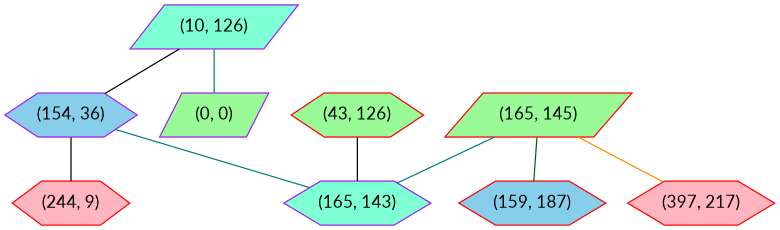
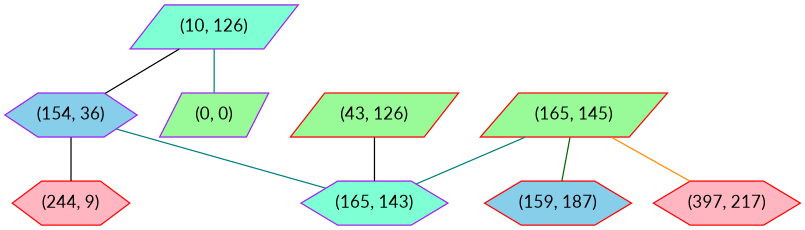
node "(43, 126)": shape hexagon -> parallelogram
